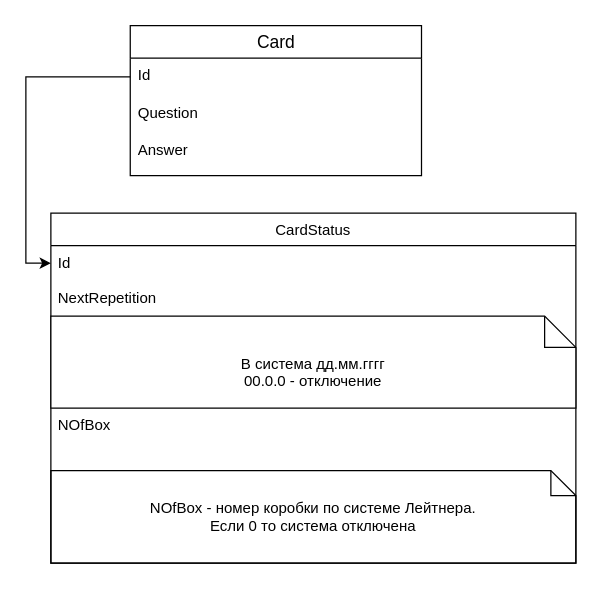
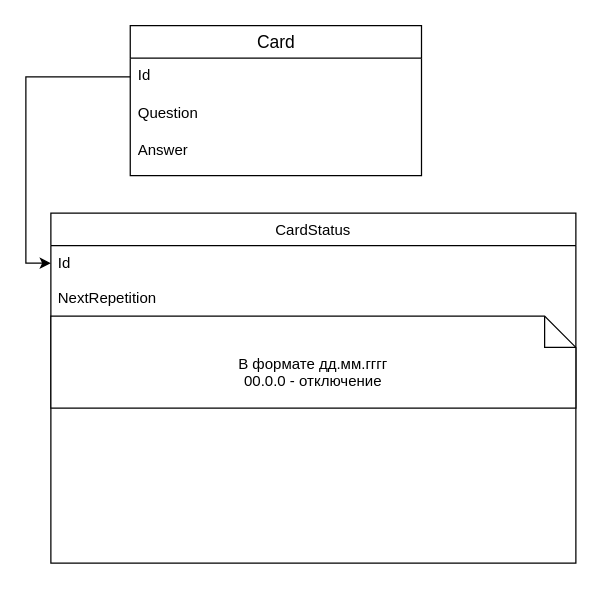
node "В система дд.мм.гггг 00.0.0 - отключение": label "В система дд.мм.гггг 00.0.0 - отключение" -> "В формате дд.мм.гггг 00.0.0 - отключение"
node "NOfBox": removed
node "NOfBox - номер коробки по системе Лейтнера. Если 0 то система отключена": removed
